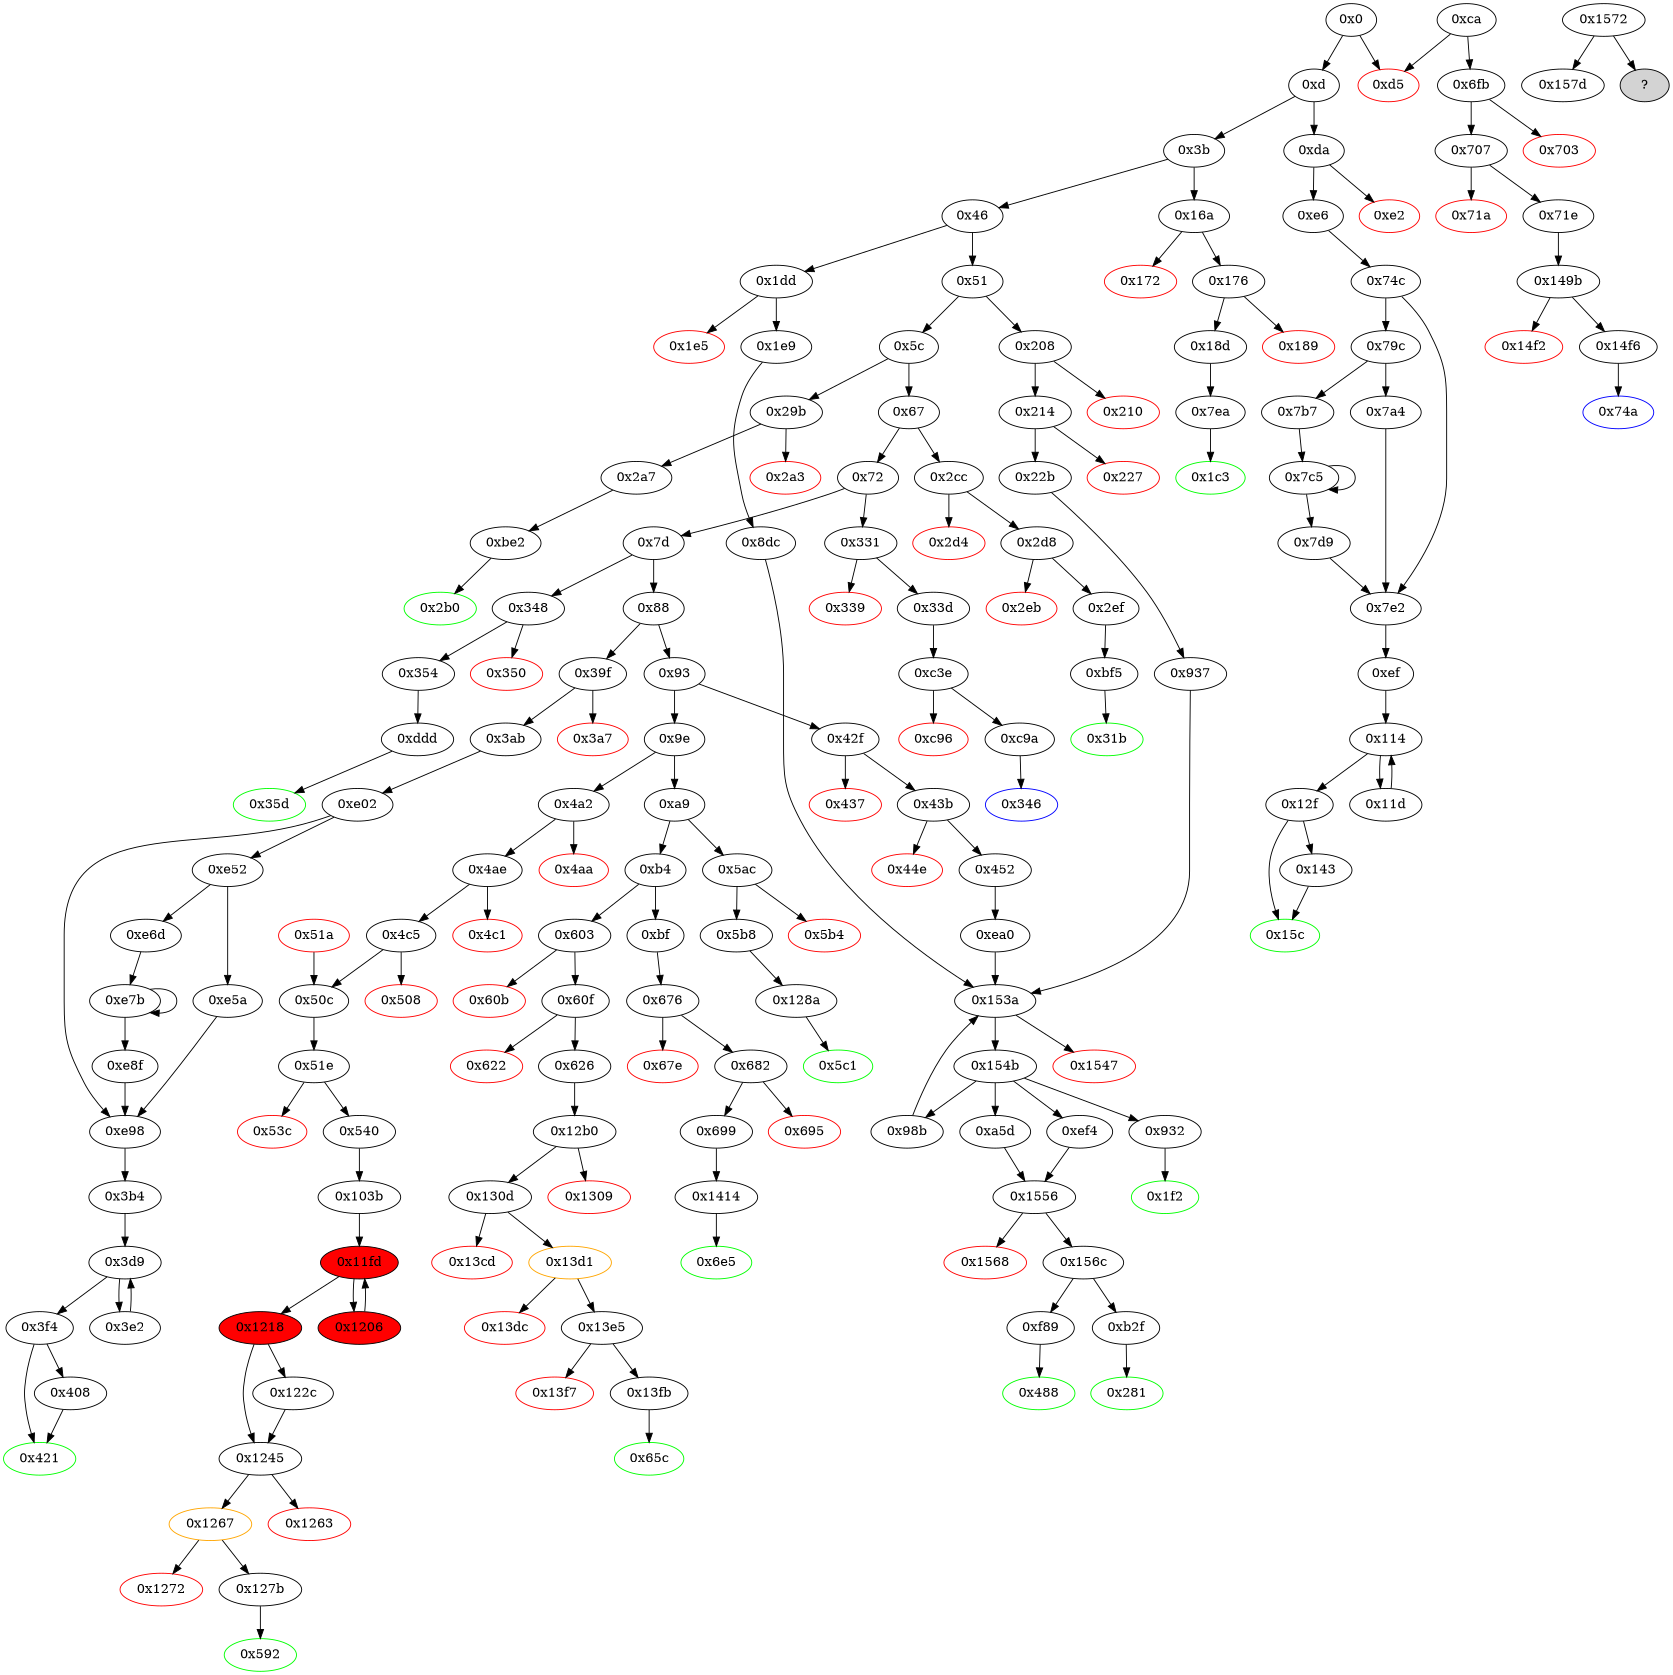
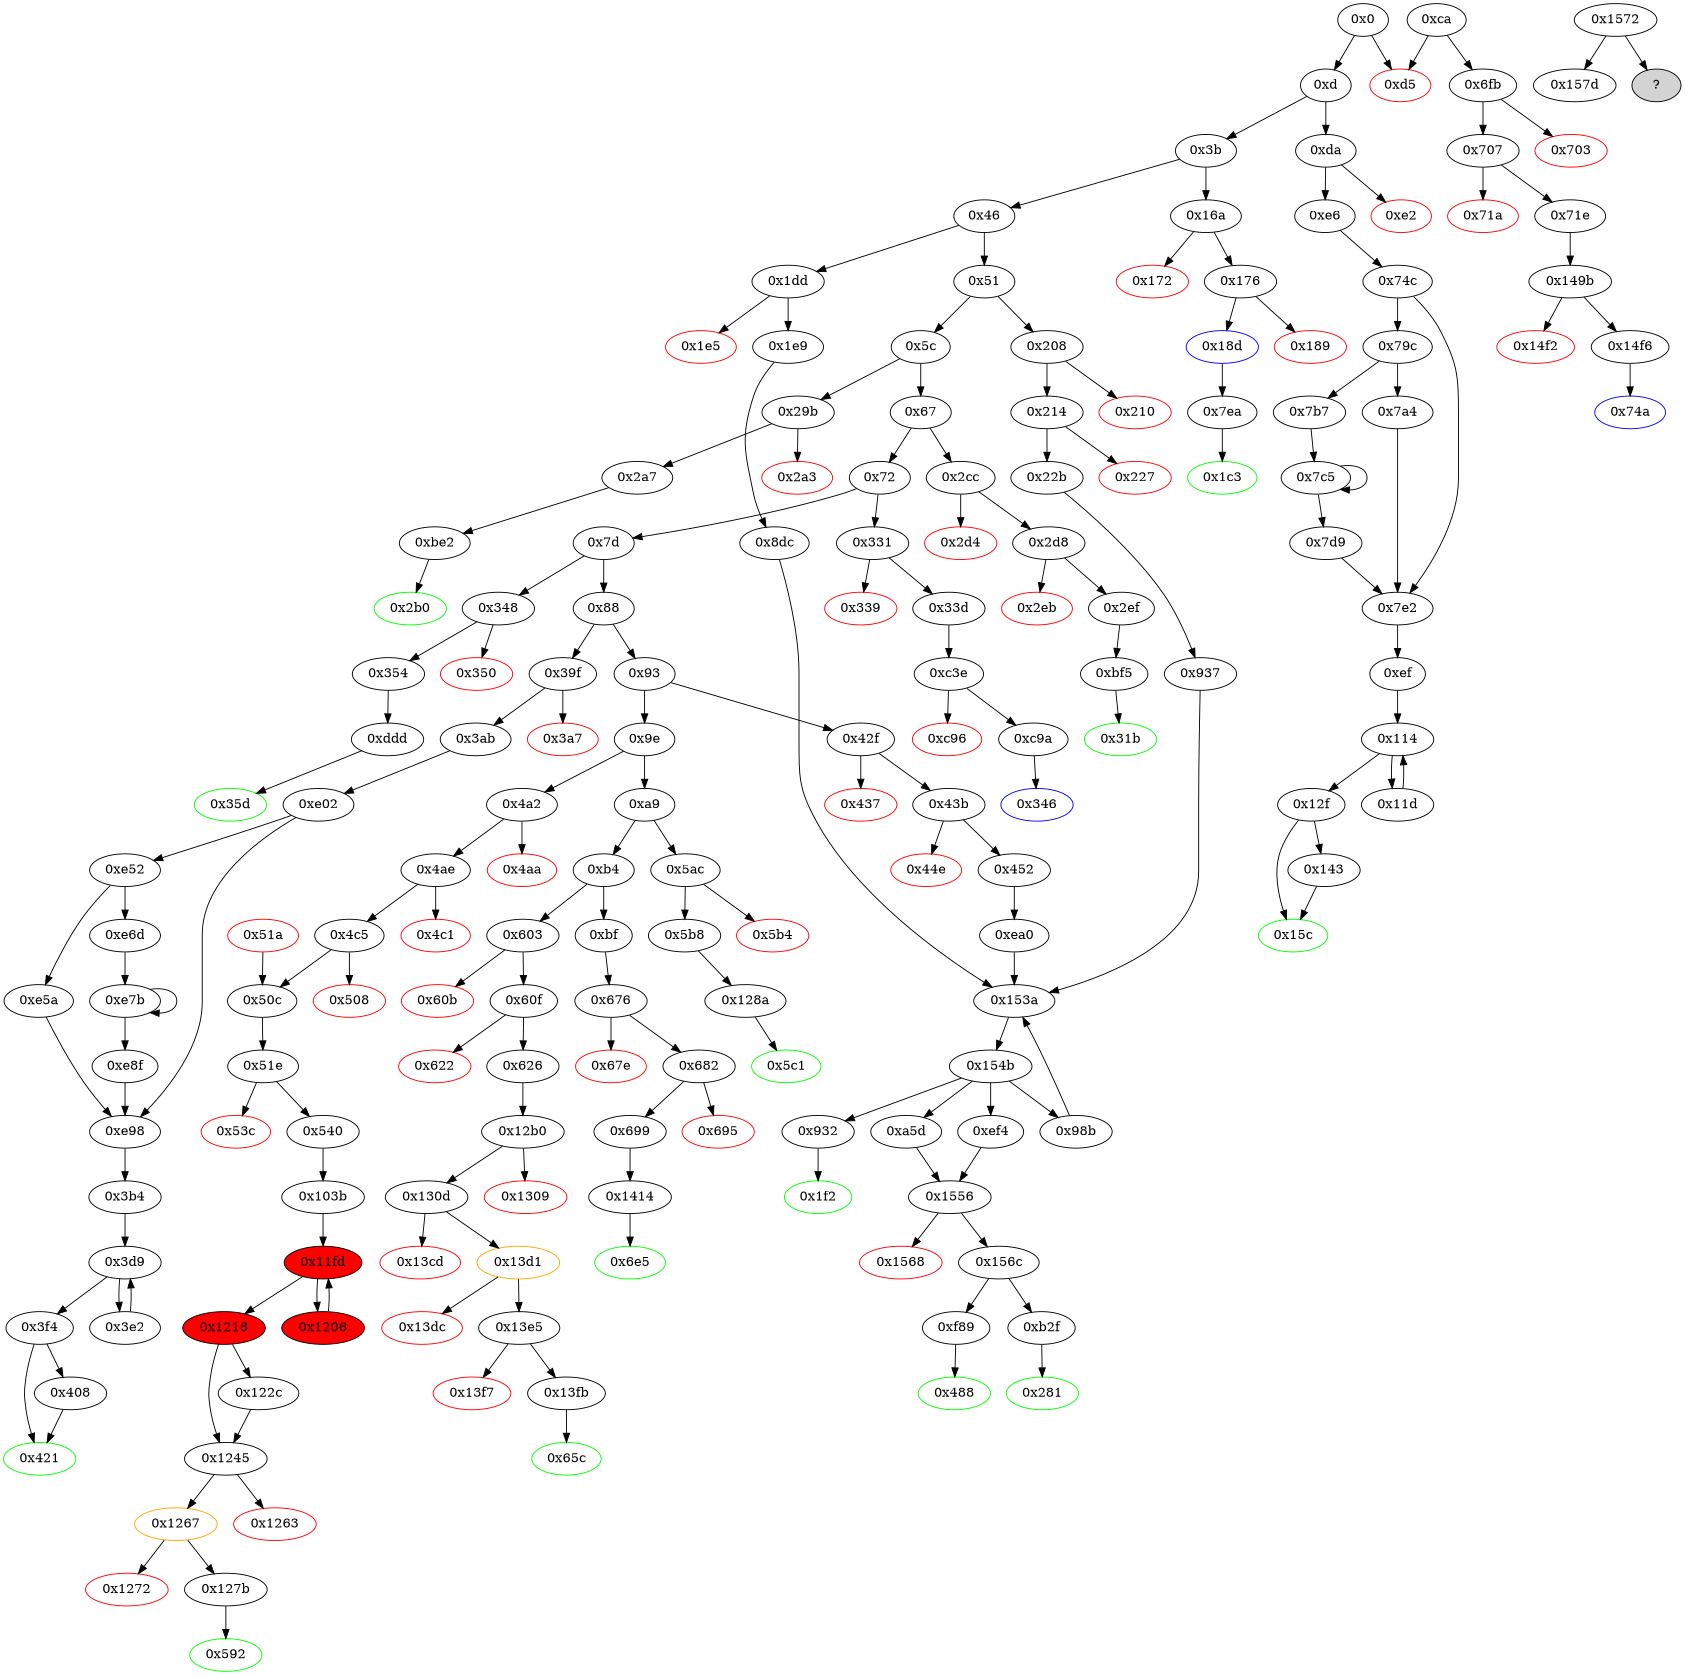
node "0x18d": color black -> blue
node "0x1547": removed
